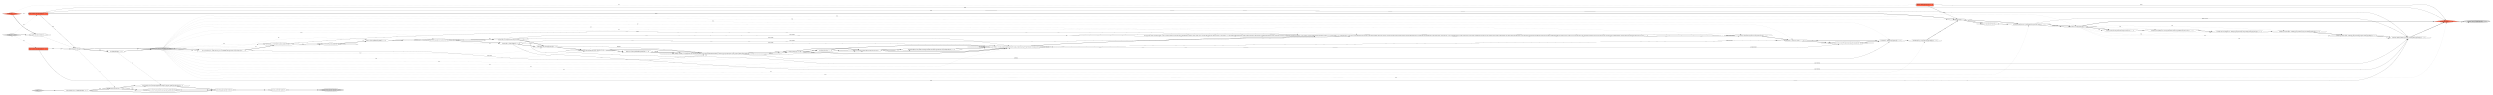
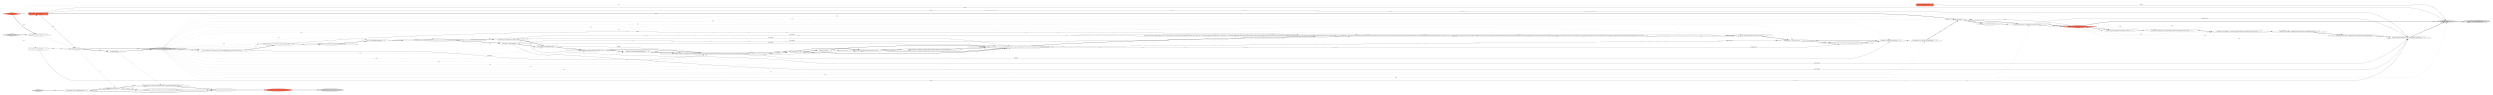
edge "boolean isDef@@@2@@@['0', '1', '0']" -> "isDef@@@75@@@['1', '1', '0']": now "editorControl != null@@@79@@@['1', '1', '0']" -> "isDef@@@75@@@['1', '1', '0']"
node "isDef@@@97@@@['1', '1', '0']": fillcolor tomato -> lightgray
node "editorControl != null@@@79@@@['1', '1', '0']": fillcolor white -> tomato
node "final TreeItem item@@@2@@@['1', '0', '0']": fillcolor tomato -> white
node "this.update(prop,null)@@@12@@@['0', '0', '1']": fillcolor white -> tomato
